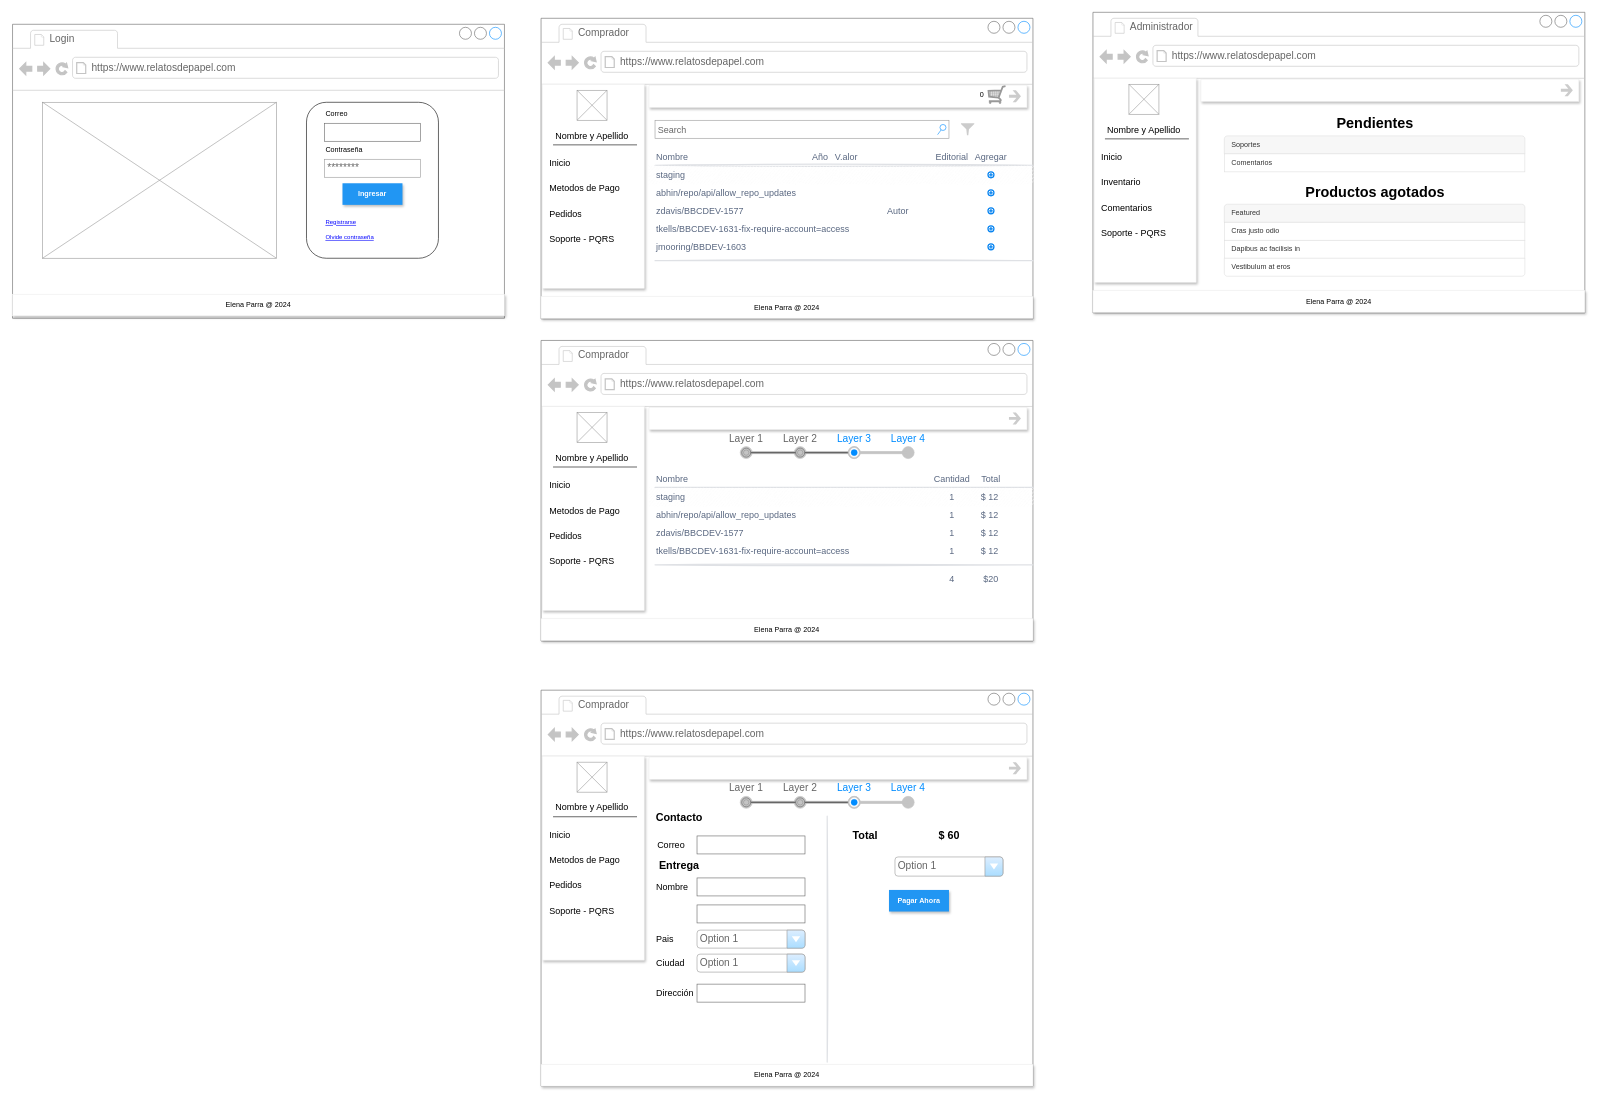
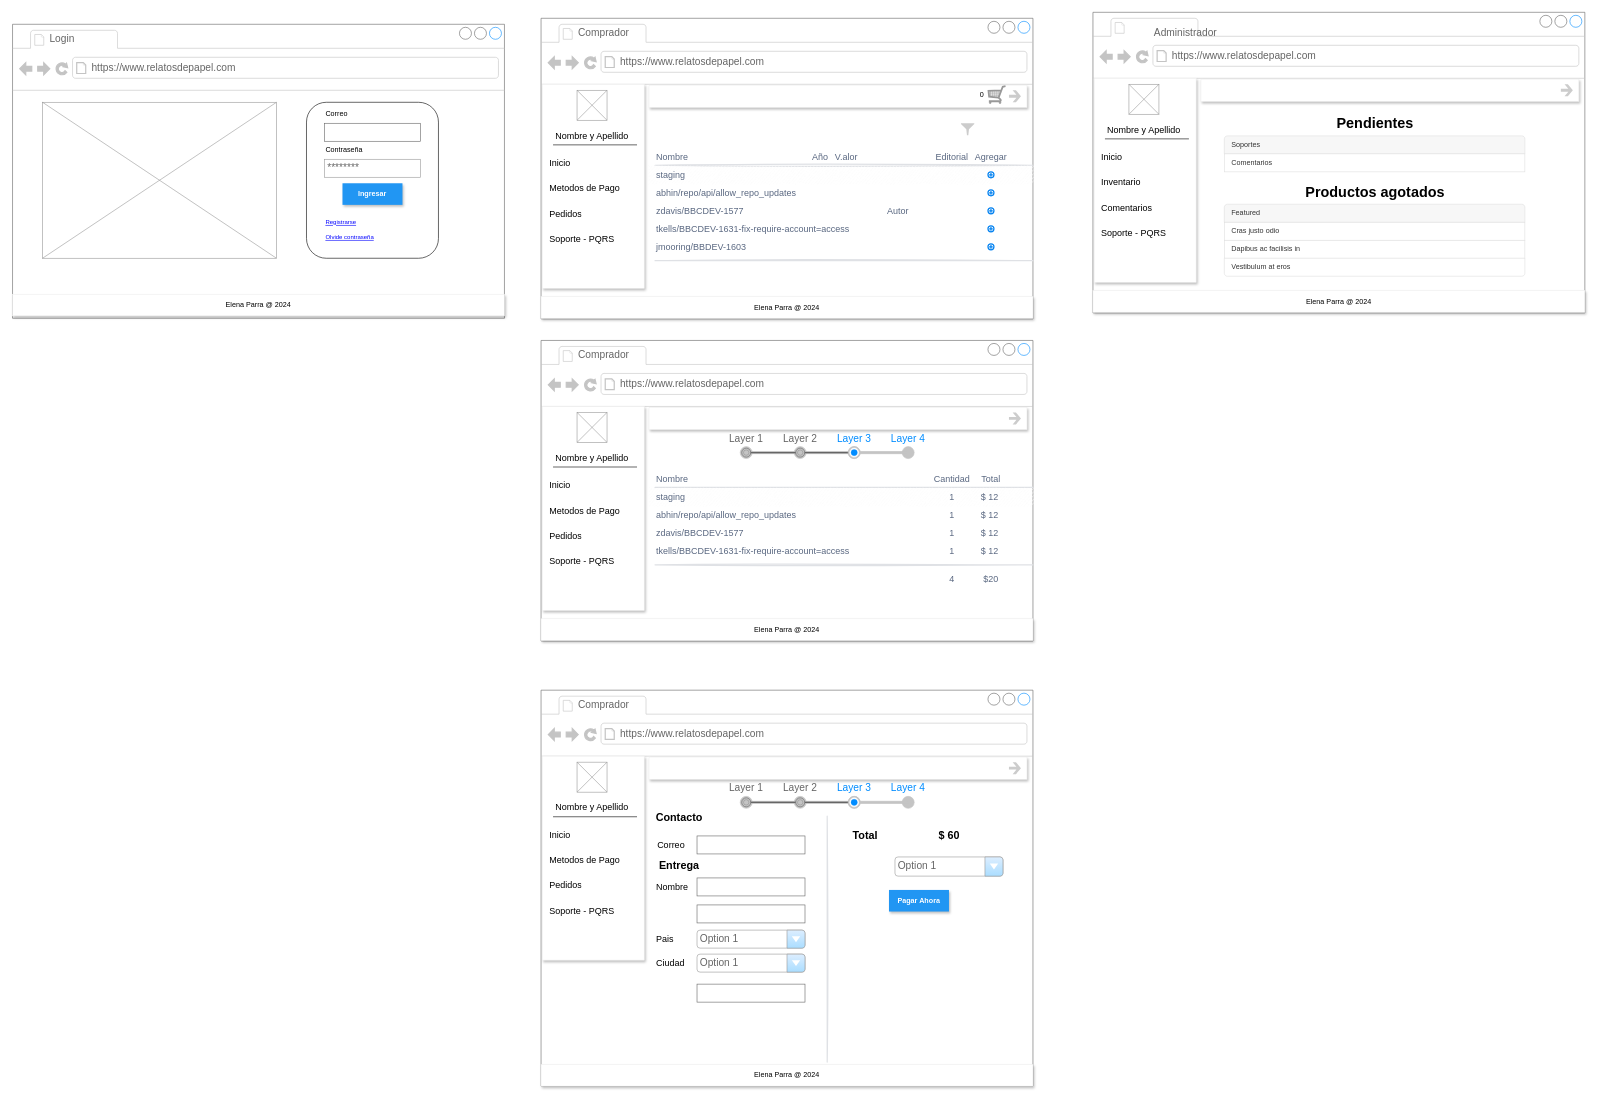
node "Administrador": moved (1162, 27) -> (1186, 33)
node "Search": removed
node "Dirección": removed
